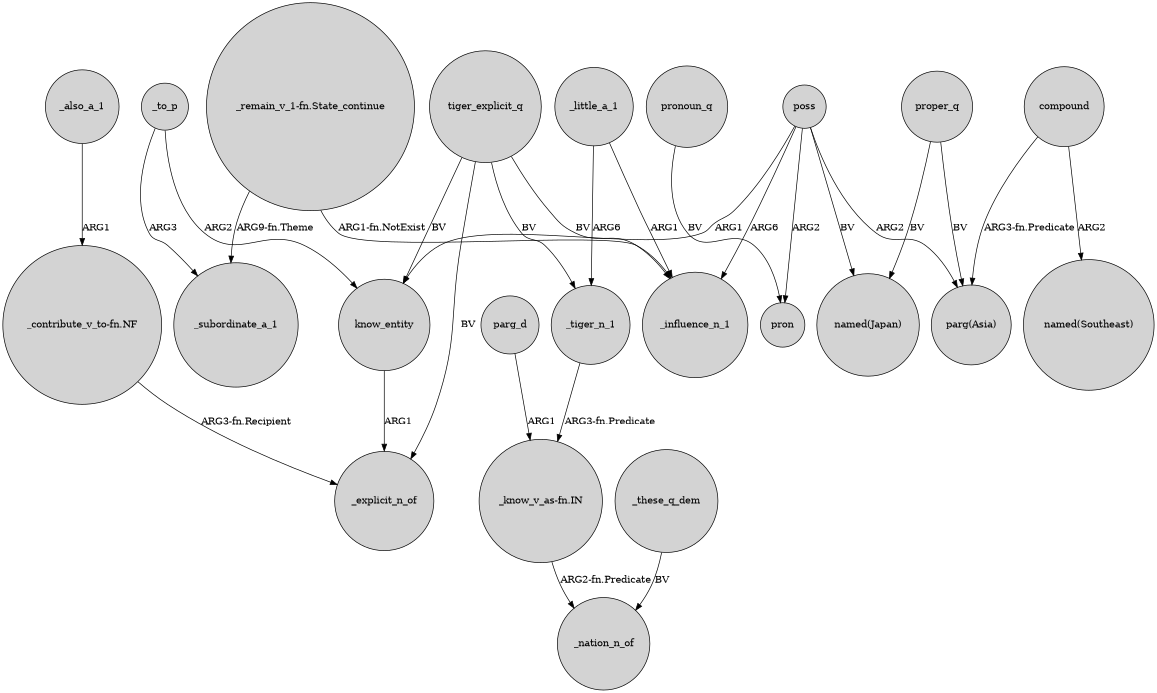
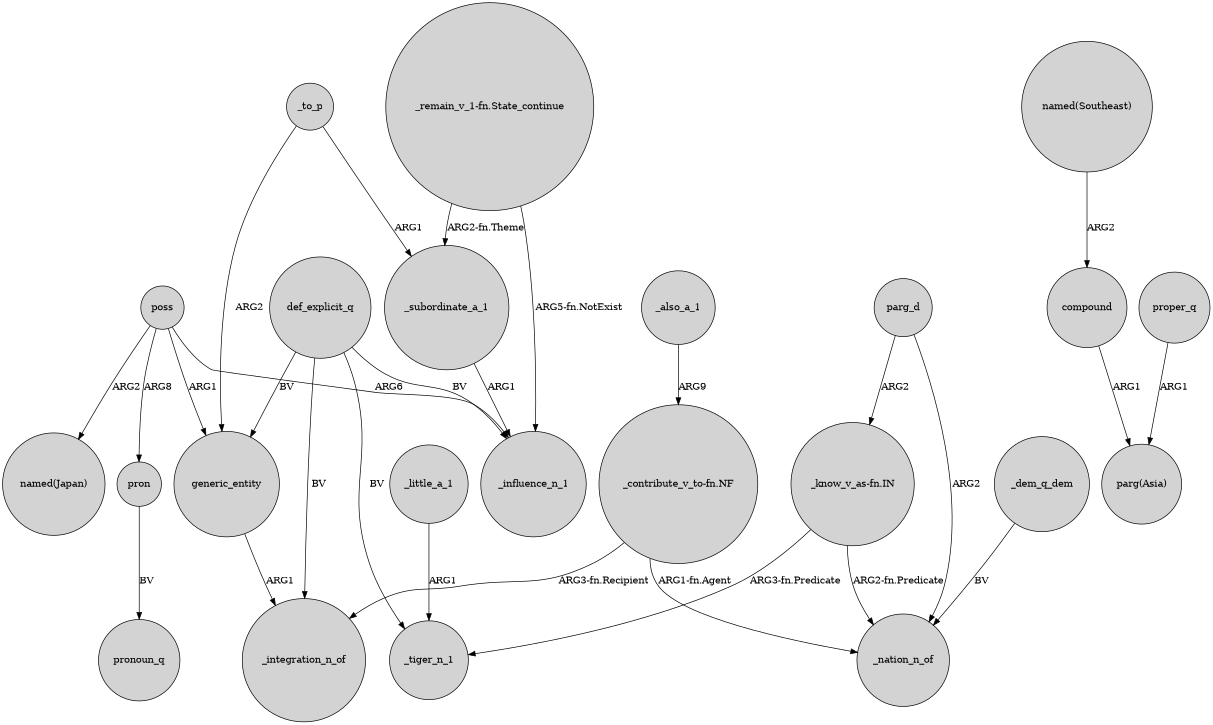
node "tiger_explicit_q": label "tiger_explicit_q" -> "def_explicit_q"
edge "compound" -> "named(Southeast)": reversed
edge "_little_a_1" -> "_influence_n_1": now "_subordinate_a_1" -> "_influence_n_1"
edge "proper_q" -> "named(Japan)": removed, label "BV"
edge "poss" -> "parg(Asia)": removed, label "ARG2"
edge "_also_a_1" -> "_contribute_v_to-fn.NF": label "ARG1" -> "ARG9"
edge "_to_p" -> "_subordinate_a_1": label "ARG3" -> "ARG1"
edge "_remain_v_1-fn.State_continue" -> "_subordinate_a_1": label "ARG9-fn.Theme" -> "ARG2-fn.Theme"
edge "_remain_v_1-fn.State_continue" -> "_influence_n_1": label "ARG1-fn.NotExist" -> "ARG5-fn.NotExist"
edge "_little_a_1" -> "_tiger_n_1": label "ARG6" -> "ARG1"
edge "poss" -> "pron": label "ARG2" -> "ARG8"
edge "poss" -> "named(Japan)": label "BV" -> "ARG2"
edge "proper_q" -> "parg(Asia)": label "BV" -> "ARG1"
edge "compound" -> "parg(Asia)": label "ARG3-fn.Predicate" -> "ARG1"
edge "pronoun_q" -> "pron": reversed
node "know_entity": label "know_entity" -> "generic_entity"
edge "_tiger_n_1" -> "_know_v_as-fn.IN": reversed
edge "parg_d" -> "_know_v_as-fn.IN": label "ARG1" -> "ARG2"
edge "parg_d" -> "_nation_n_of": added, label "ARG2"
node "_explicit_n_of": label "_explicit_n_of" -> "_integration_n_of"
node "_these_q_dem": label "_these_q_dem" -> "_dem_q_dem"
edge "_contribute_v_to-fn.NF" -> "_nation_n_of": added, label "ARG1-fn.Agent"
